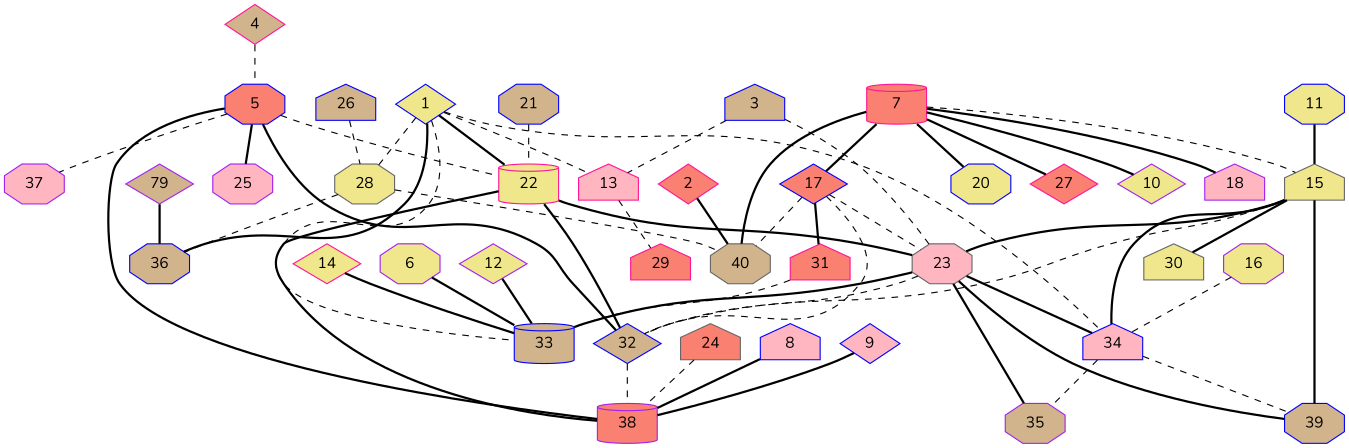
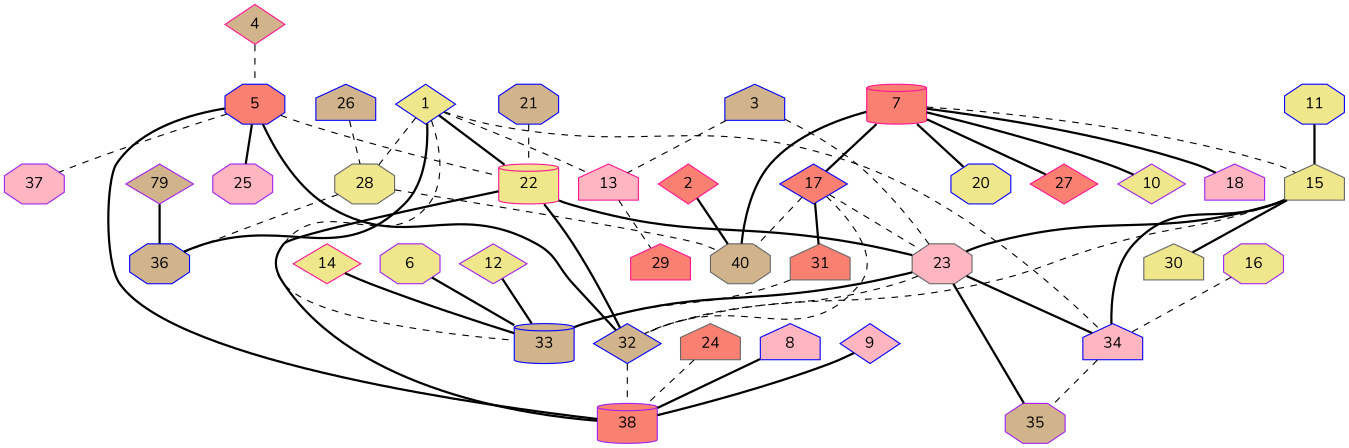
node "31": color deeppink -> gray40
node "39": removed
